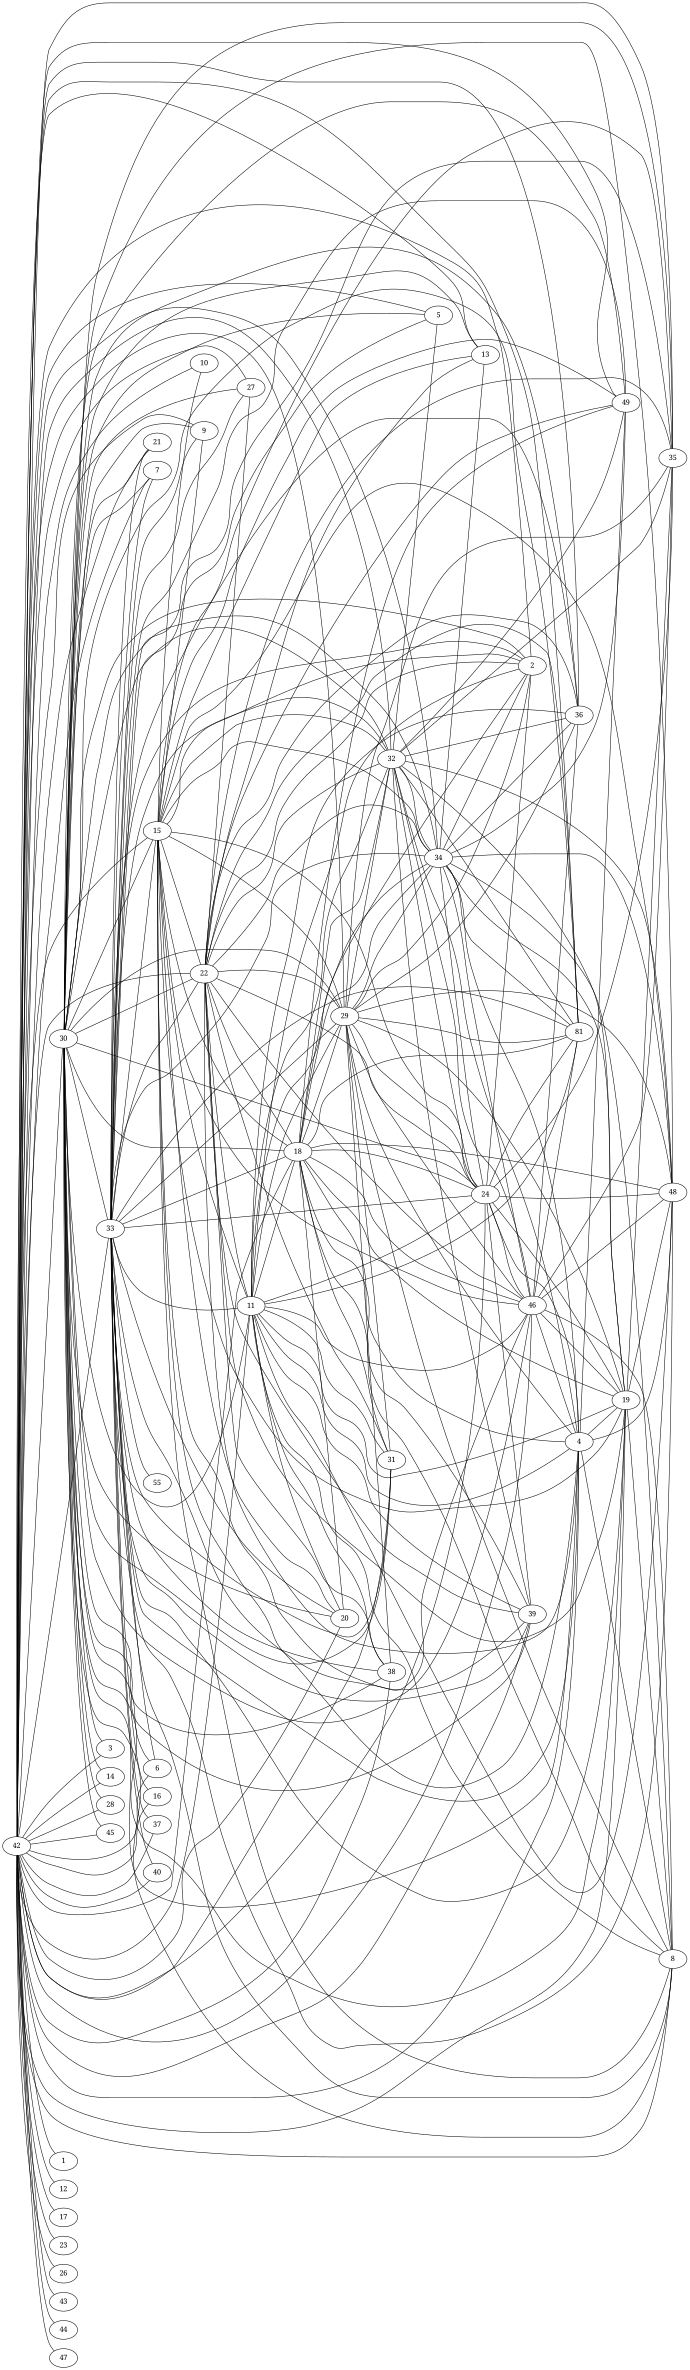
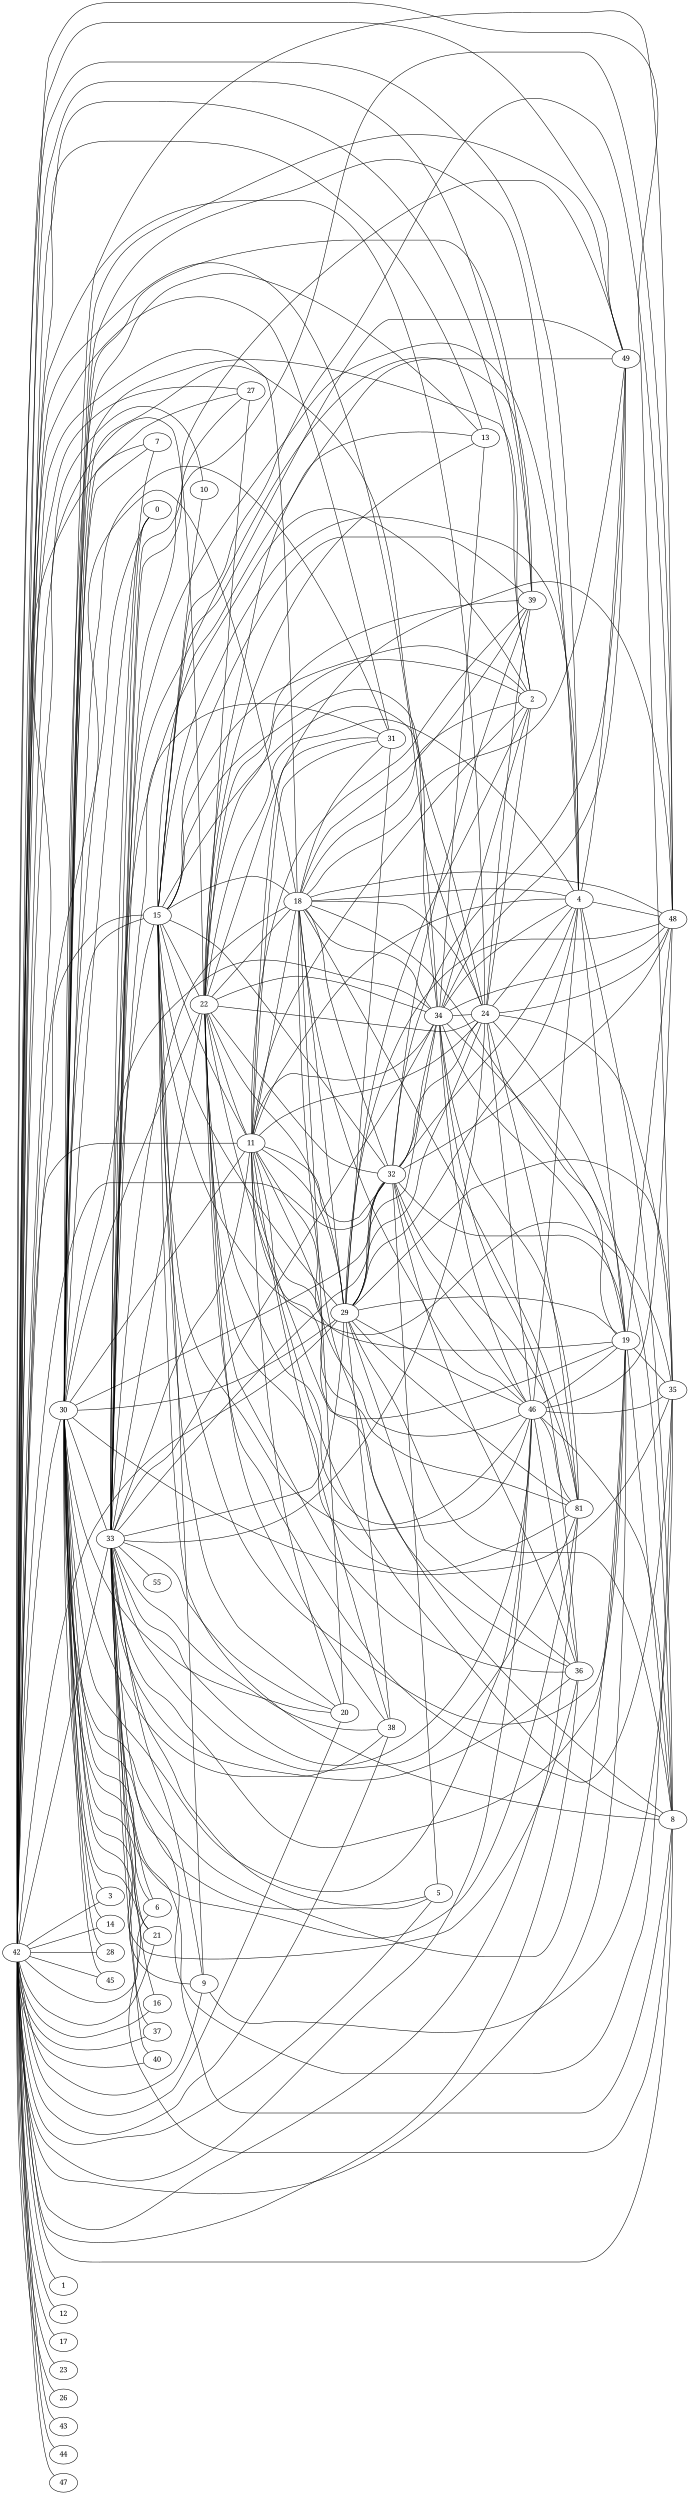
node "0": added
edge "35" -- "32": now "35" -- "9"
